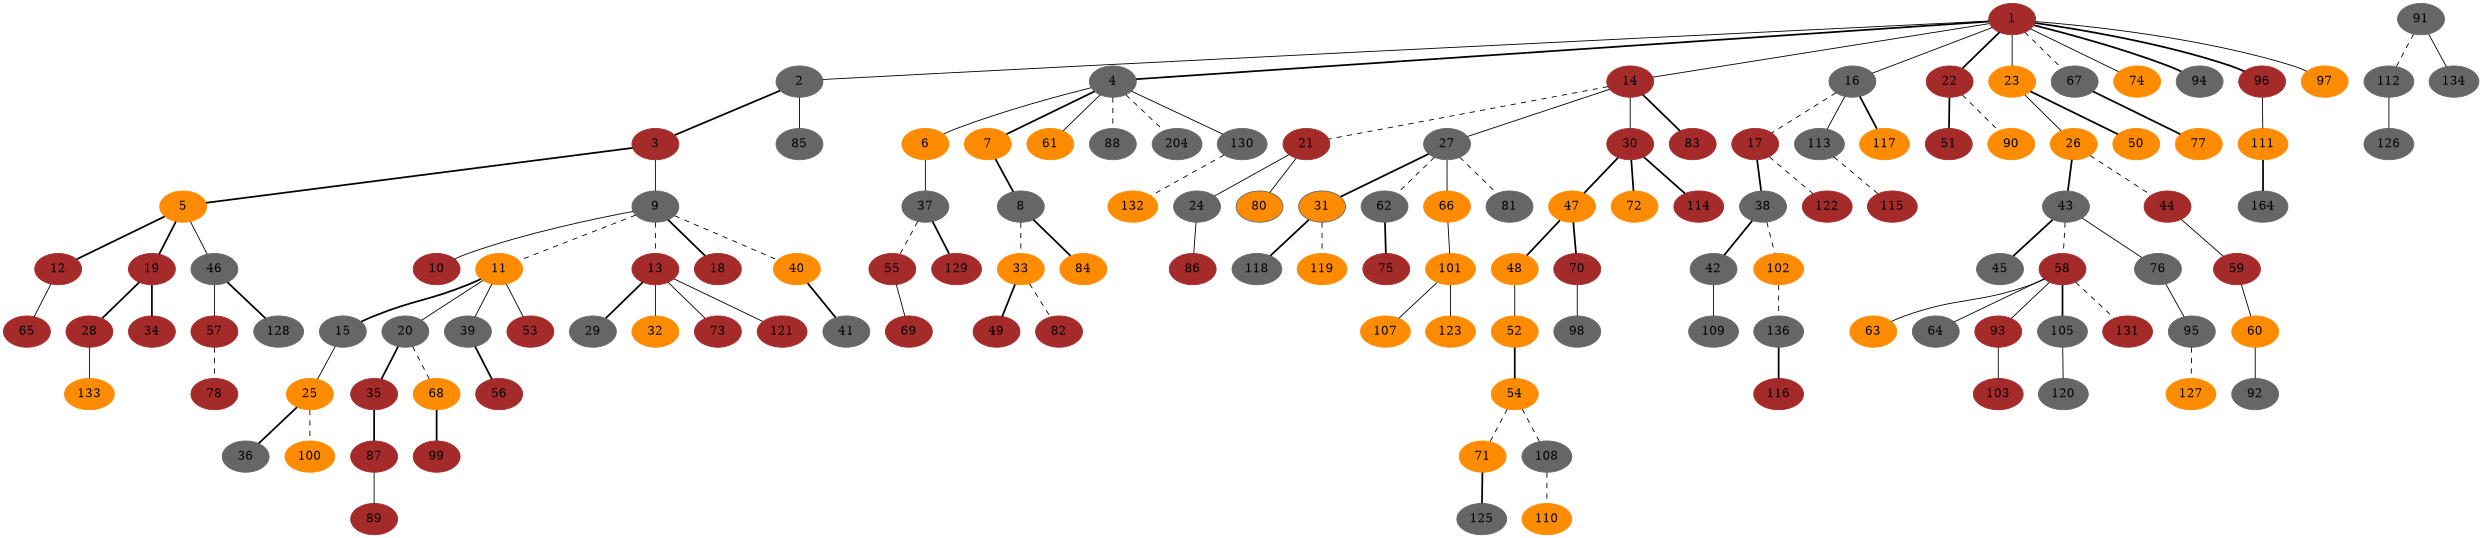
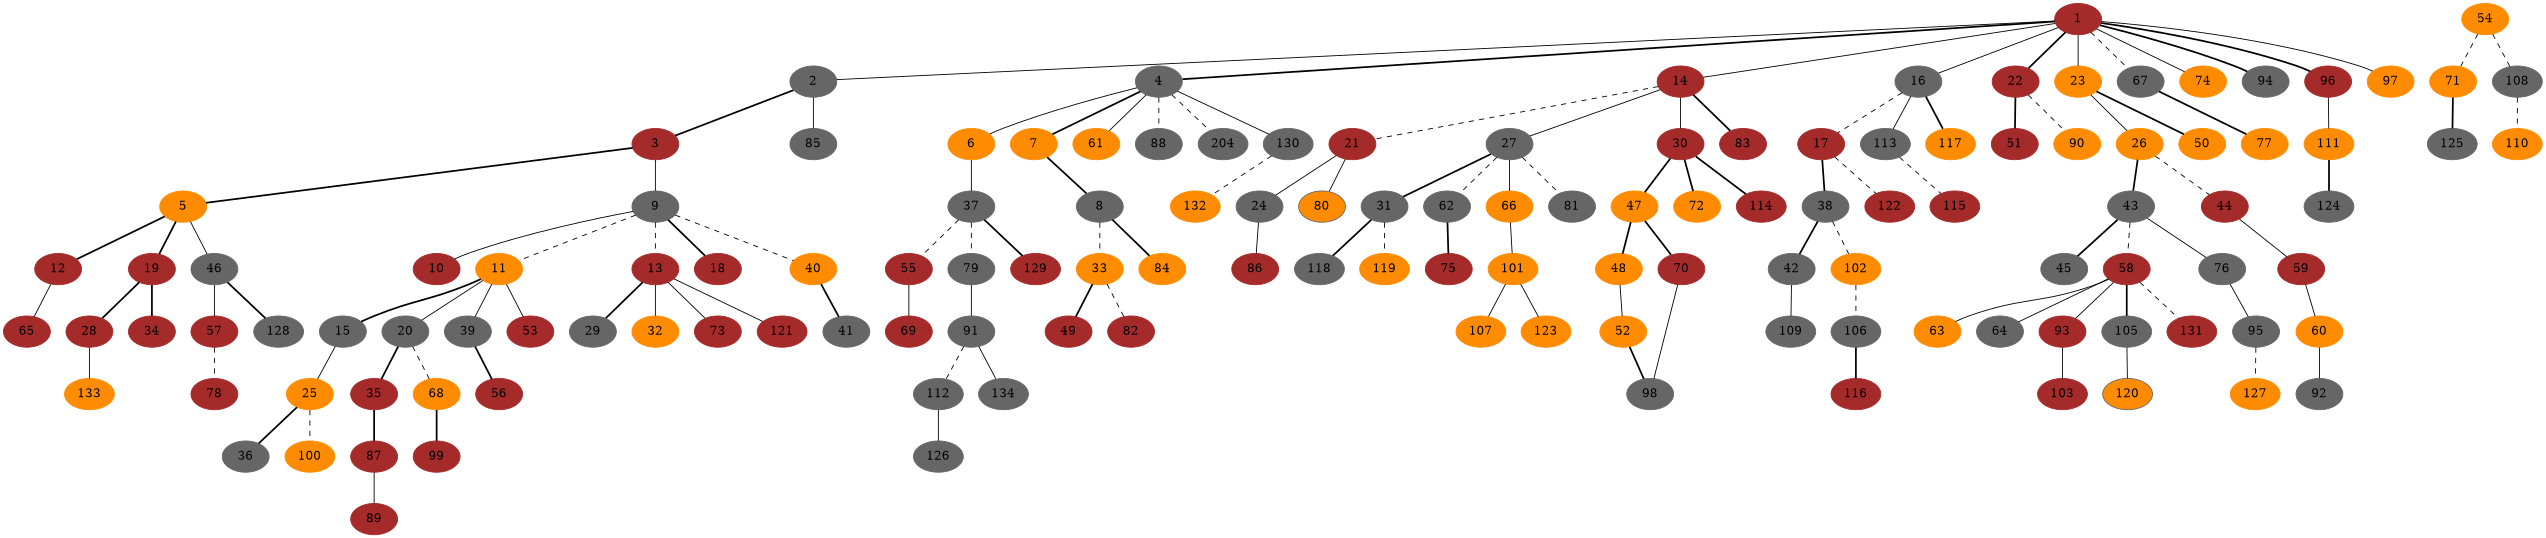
node "31": fillcolor darkorange -> gray40
node "164": label "164" -> "124"
node "79": added
node "136": label "136" -> "106"
edge "52" -- "54": now "52" -- "98"
node "120": fillcolor gray40 -> darkorange
